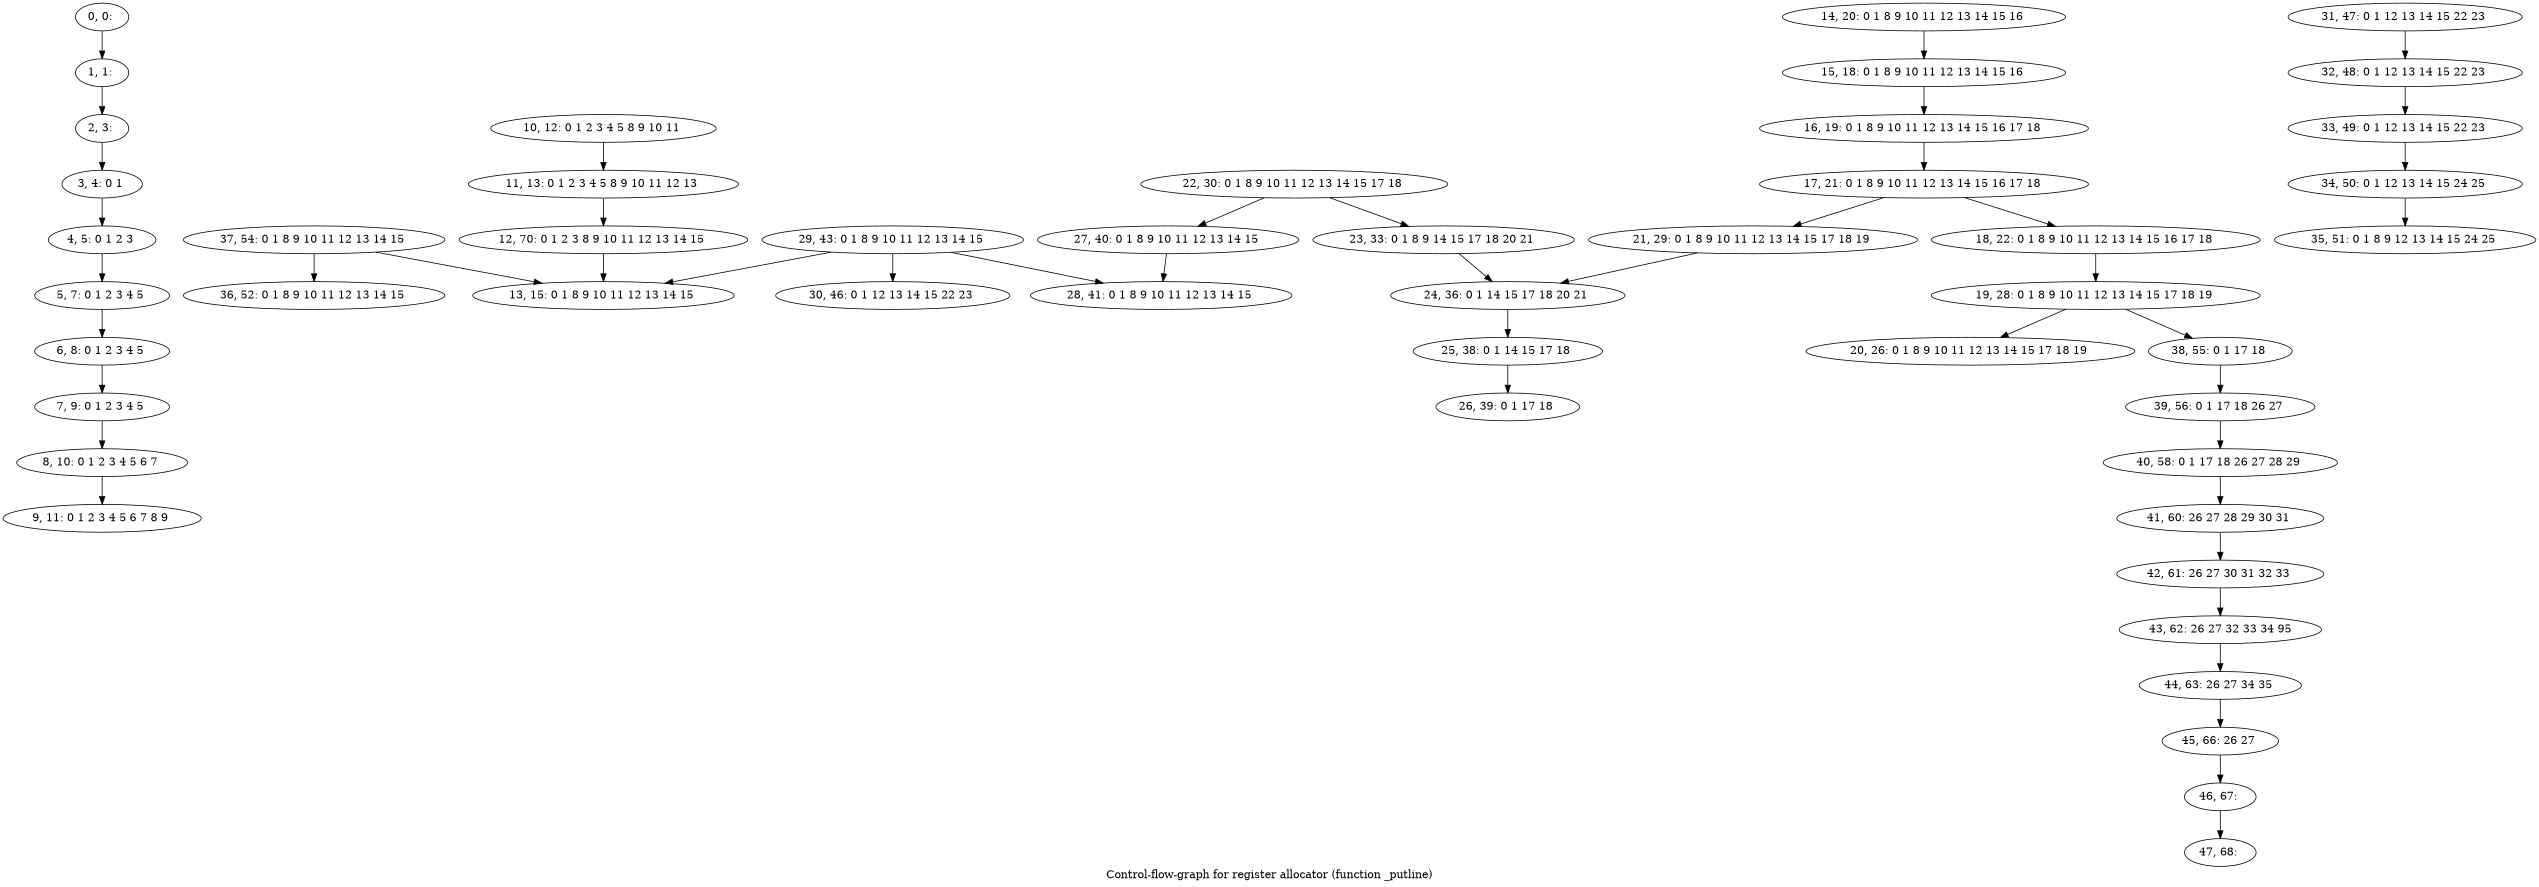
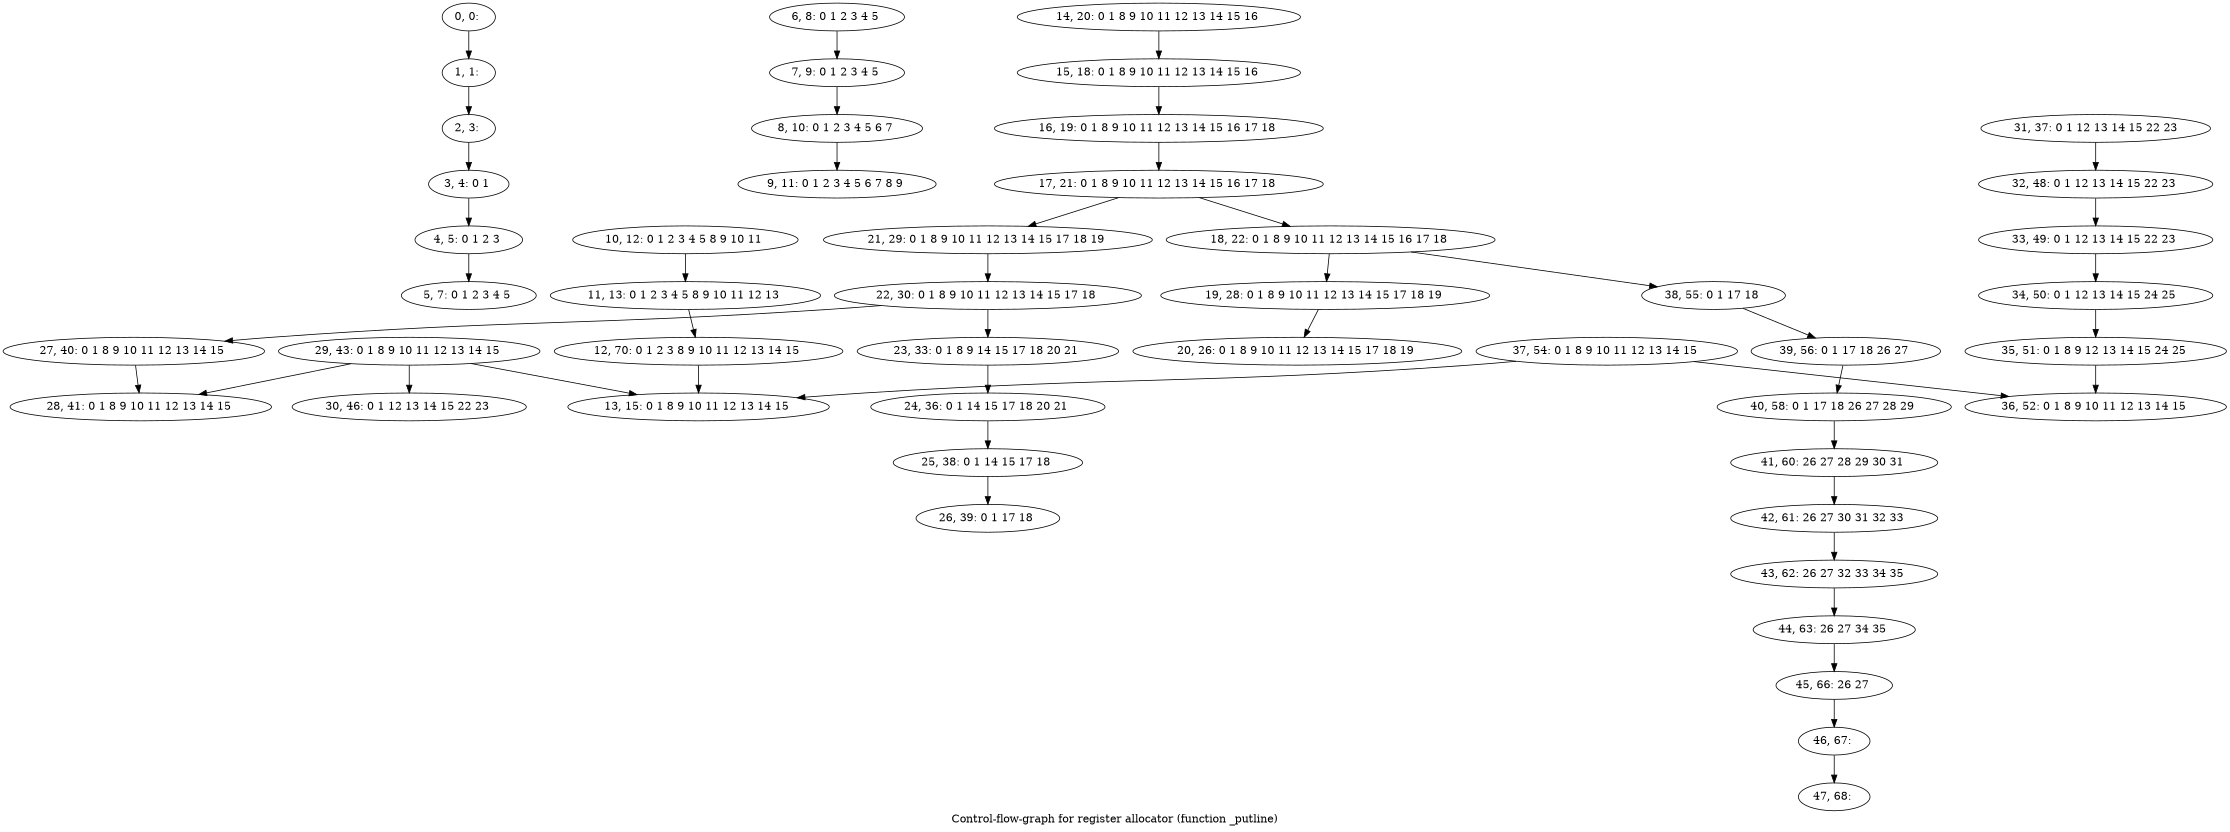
node "31, 47: 0 1 12 13 14 15 22 23": label "31, 47: 0 1 12 13 14 15 22 23" -> "31, 37: 0 1 12 13 14 15 22 23"
edge "21, 29: 0 1 8 9 10 11 12 13 14 15 17 18 19" -> "24, 36: 0 1 14 15 17 18 20 21": now "21, 29: 0 1 8 9 10 11 12 13 14 15 17 18 19" -> "22, 30: 0 1 8 9 10 11 12 13 14 15 17 18"
edge "5, 7: 0 1 2 3 4 5" -> "6, 8: 0 1 2 3 4 5": removed
edge "19, 28: 0 1 8 9 10 11 12 13 14 15 17 18 19" -> "38, 55: 0 1 17 18": now "18, 22: 0 1 8 9 10 11 12 13 14 15 16 17 18" -> "38, 55: 0 1 17 18"
edge "35, 51: 0 1 8 9 12 13 14 15 24 25" -> "36, 52: 0 1 8 9 10 11 12 13 14 15": added
node "43, 62: 26 27 32 33 34 95": label "43, 62: 26 27 32 33 34 95" -> "43, 62: 26 27 32 33 34 35"
